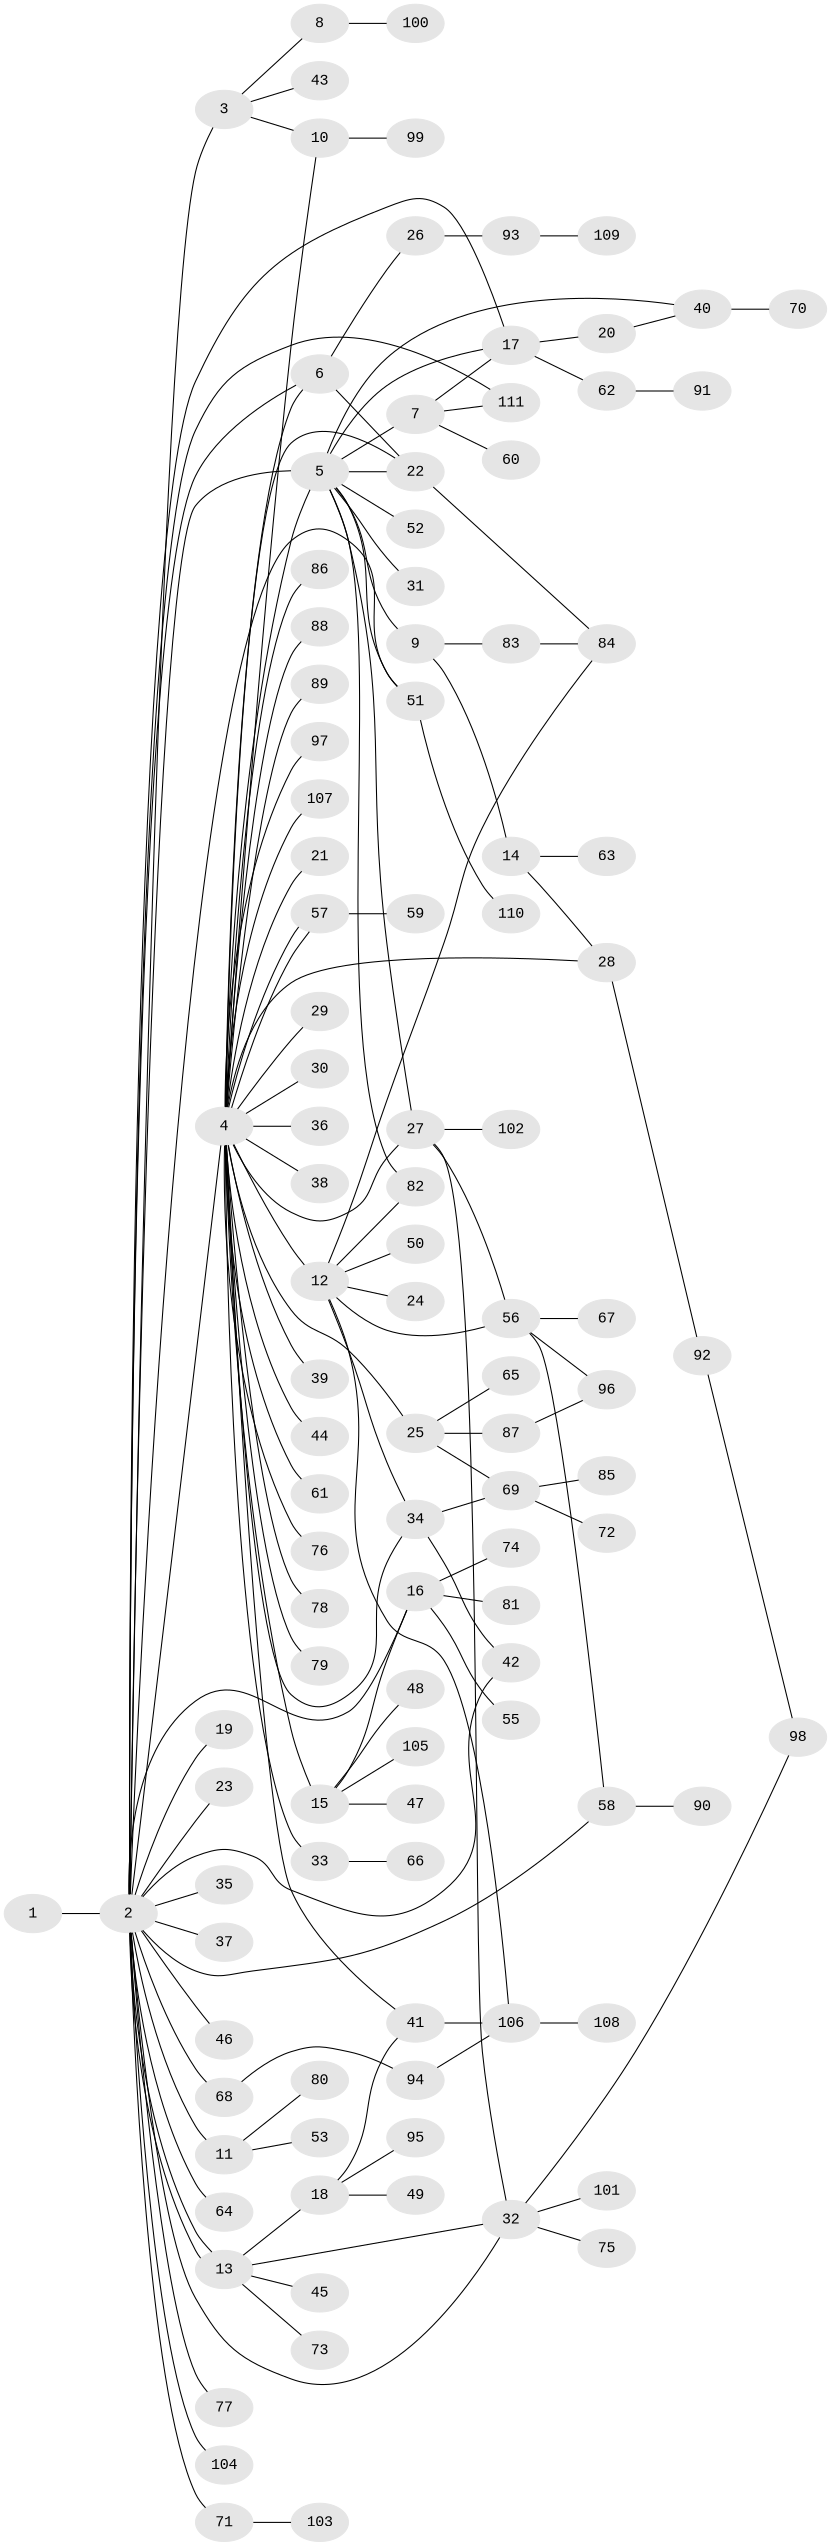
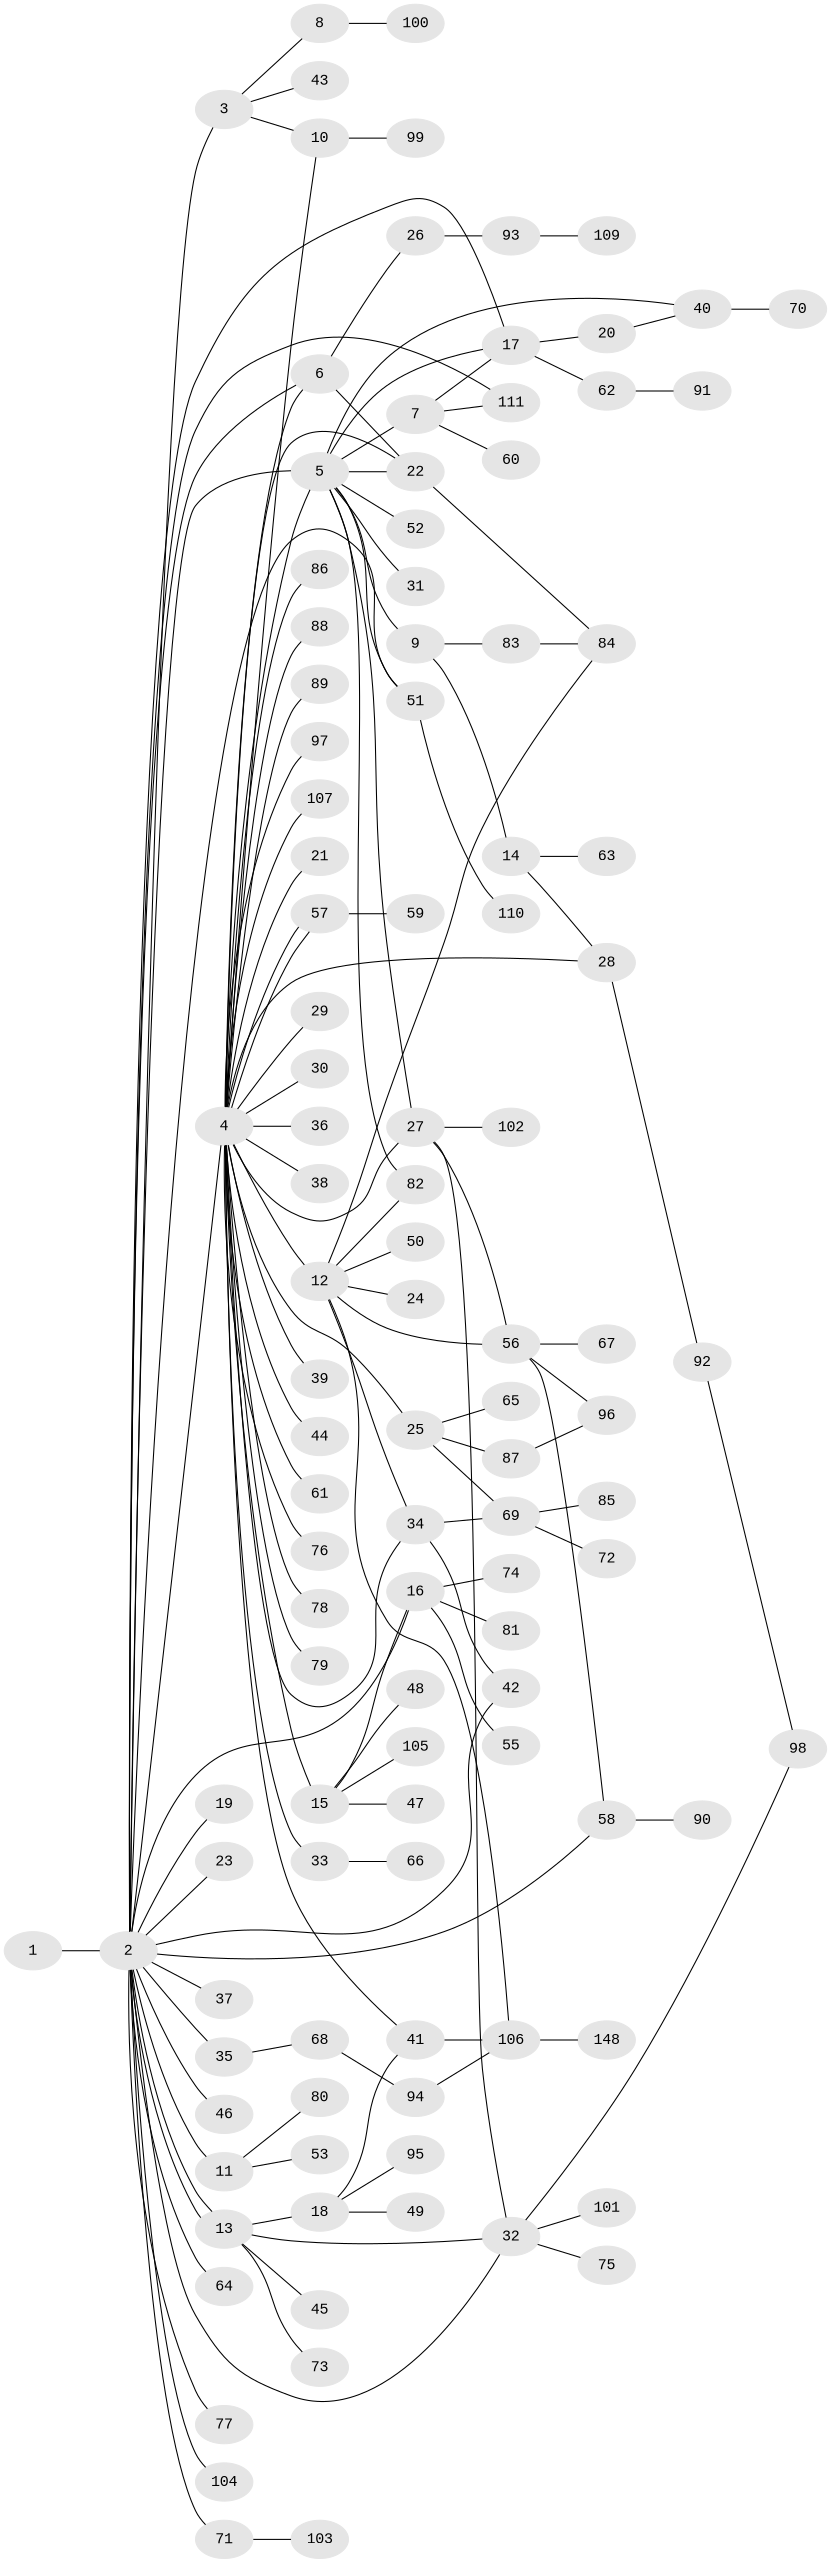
edge "2" -- "68": now "35" -- "68"
node "108": label "108" -> "148"
